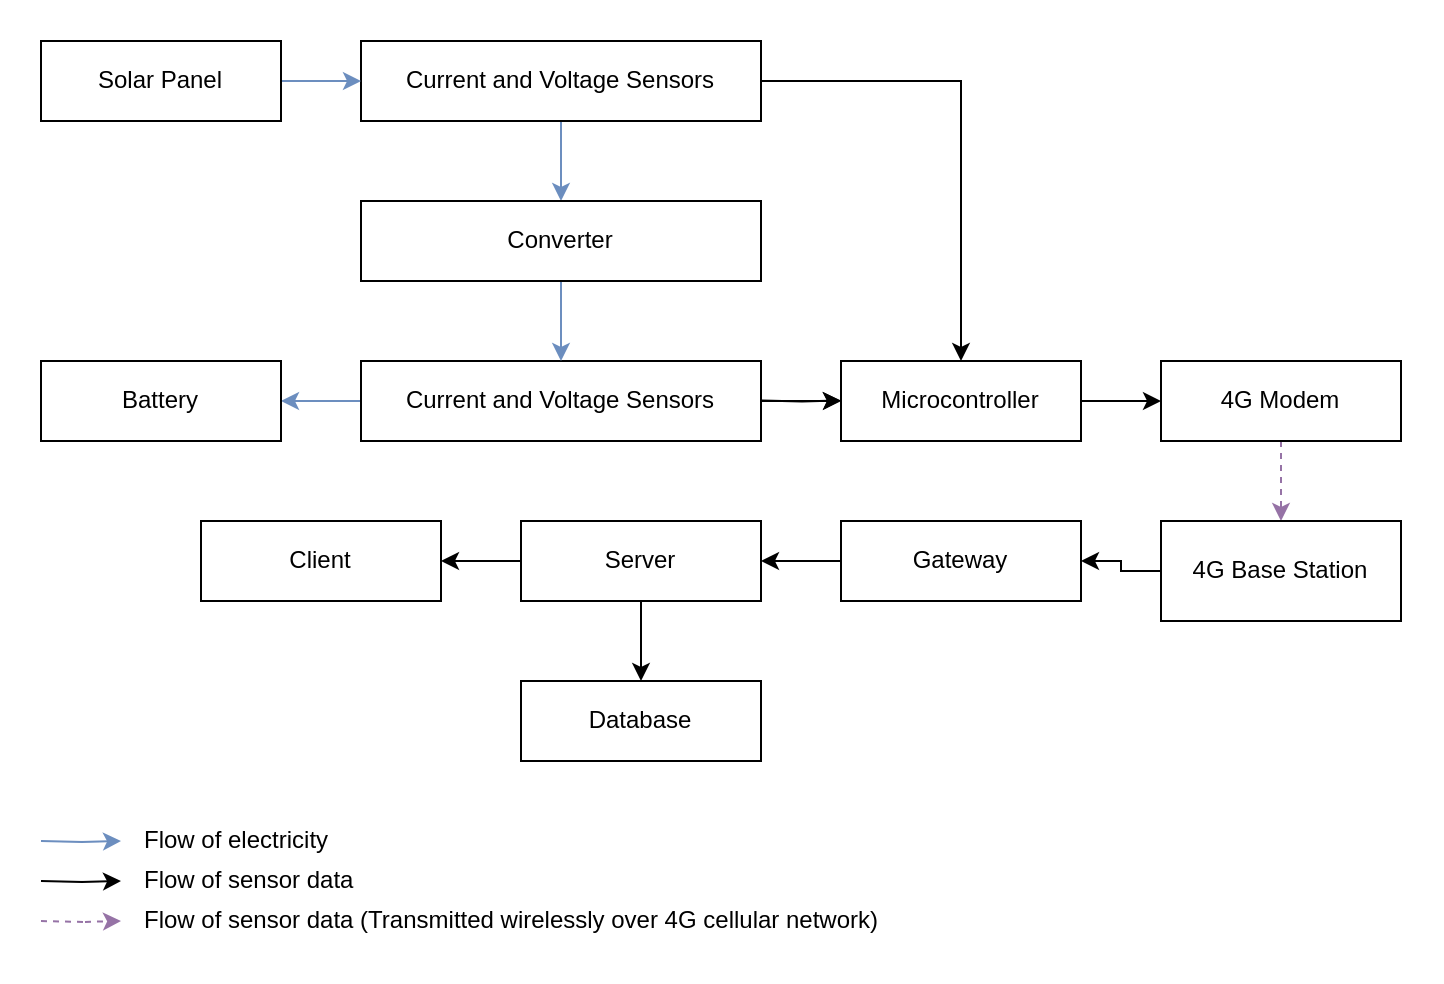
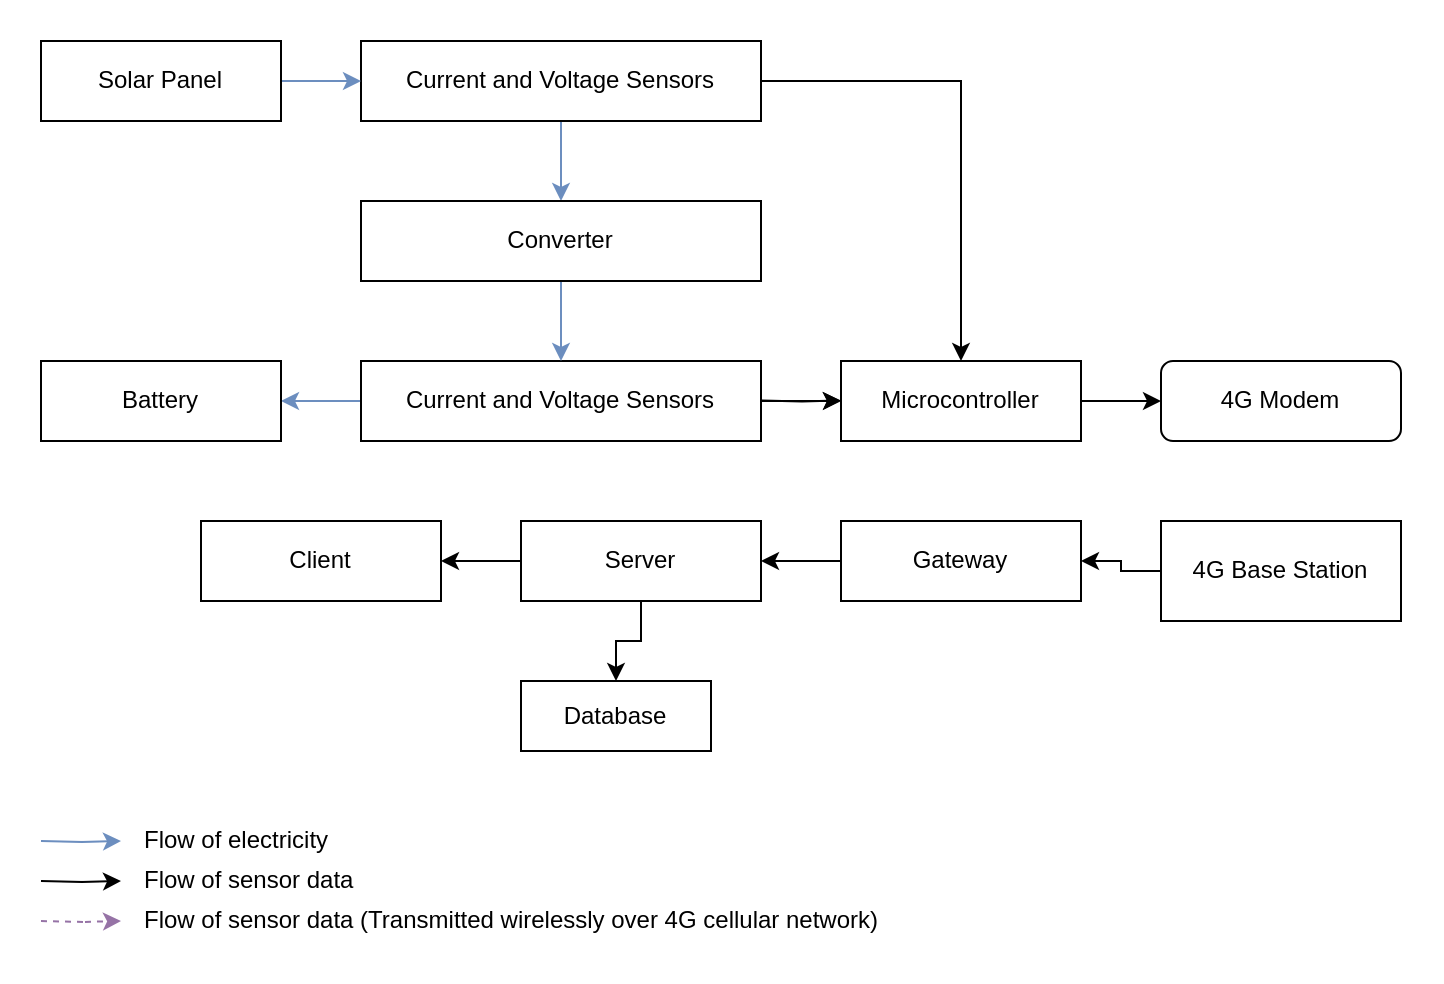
node "4G Modem": shape rectangle -> rounded rectangle
edge "4G Modem" -> "4G Base Station": removed
node "Database": size 240x80 -> 190x70
